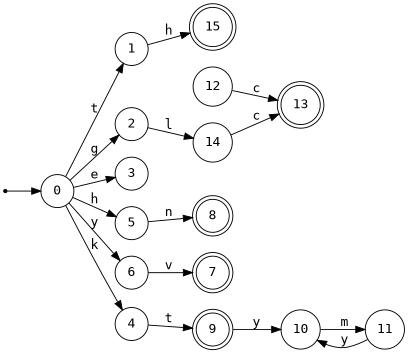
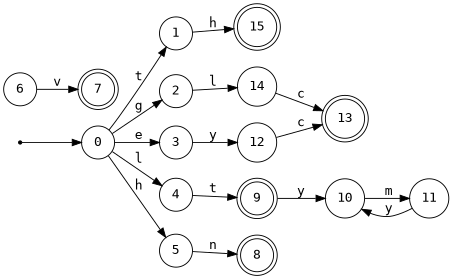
edge "3" -> "12": added, label "y"
edge "0" -> "6": removed, label "y"
edge "0" -> "4": label "k" -> "l"
